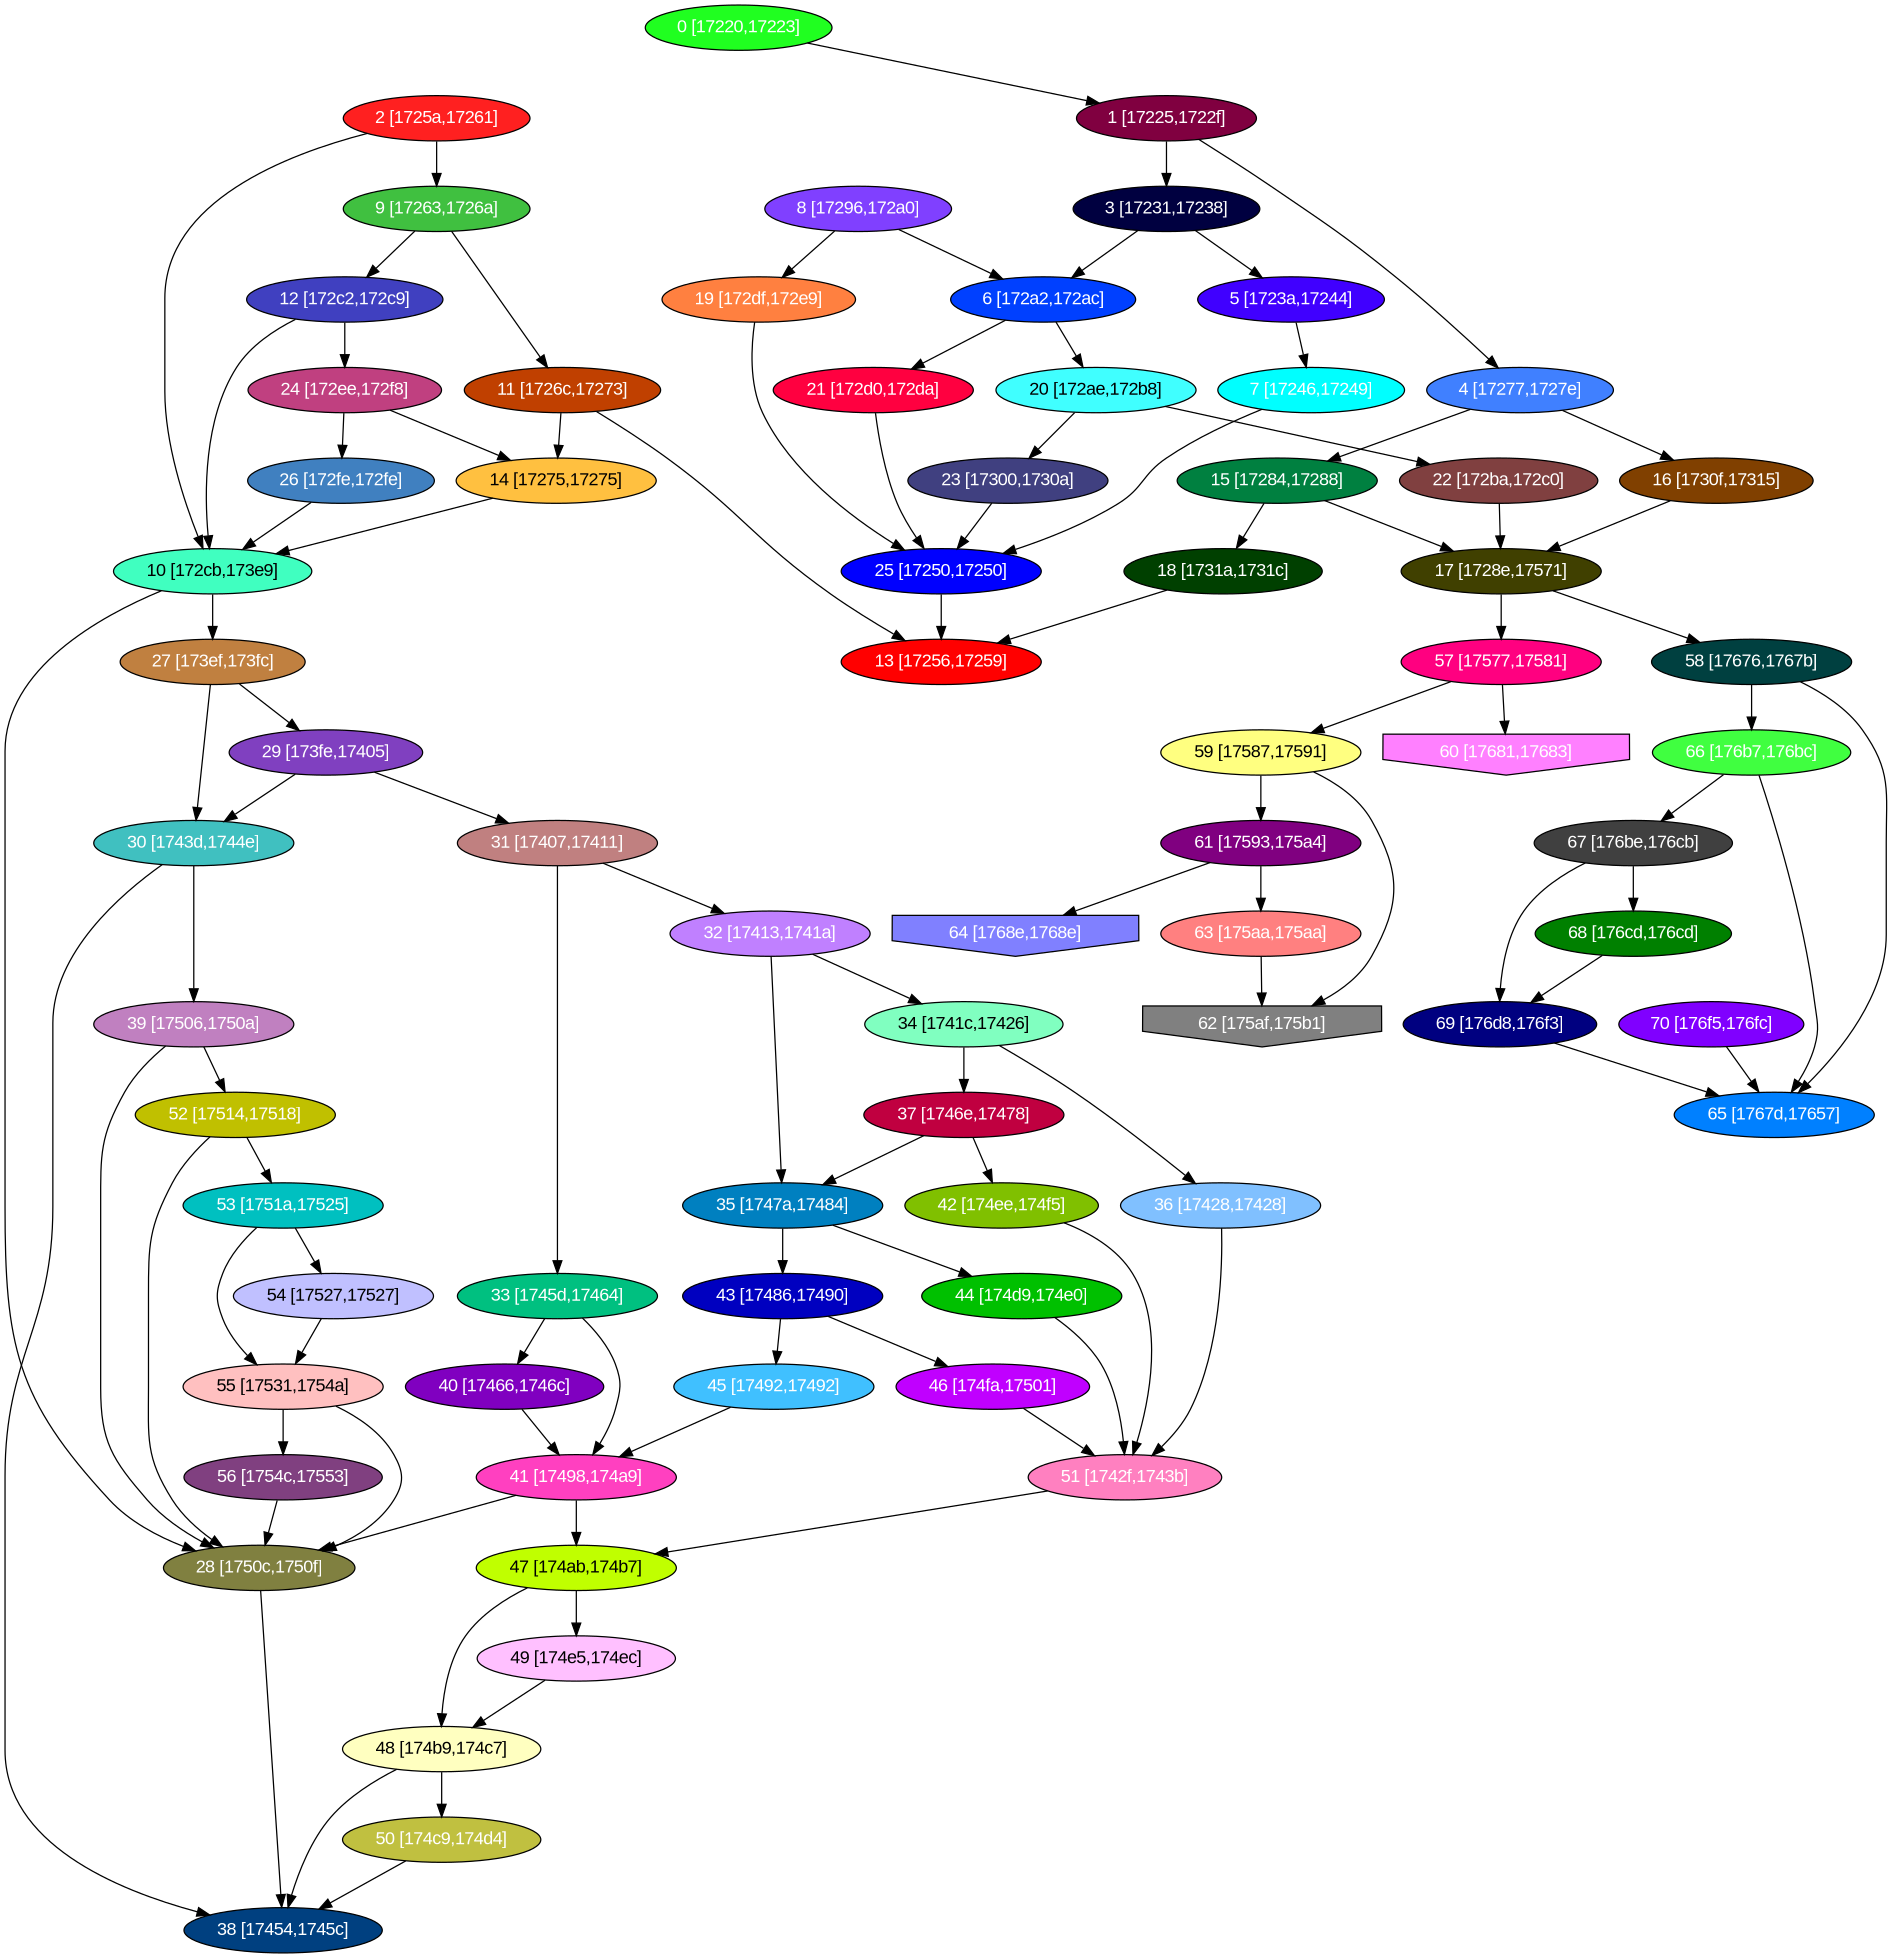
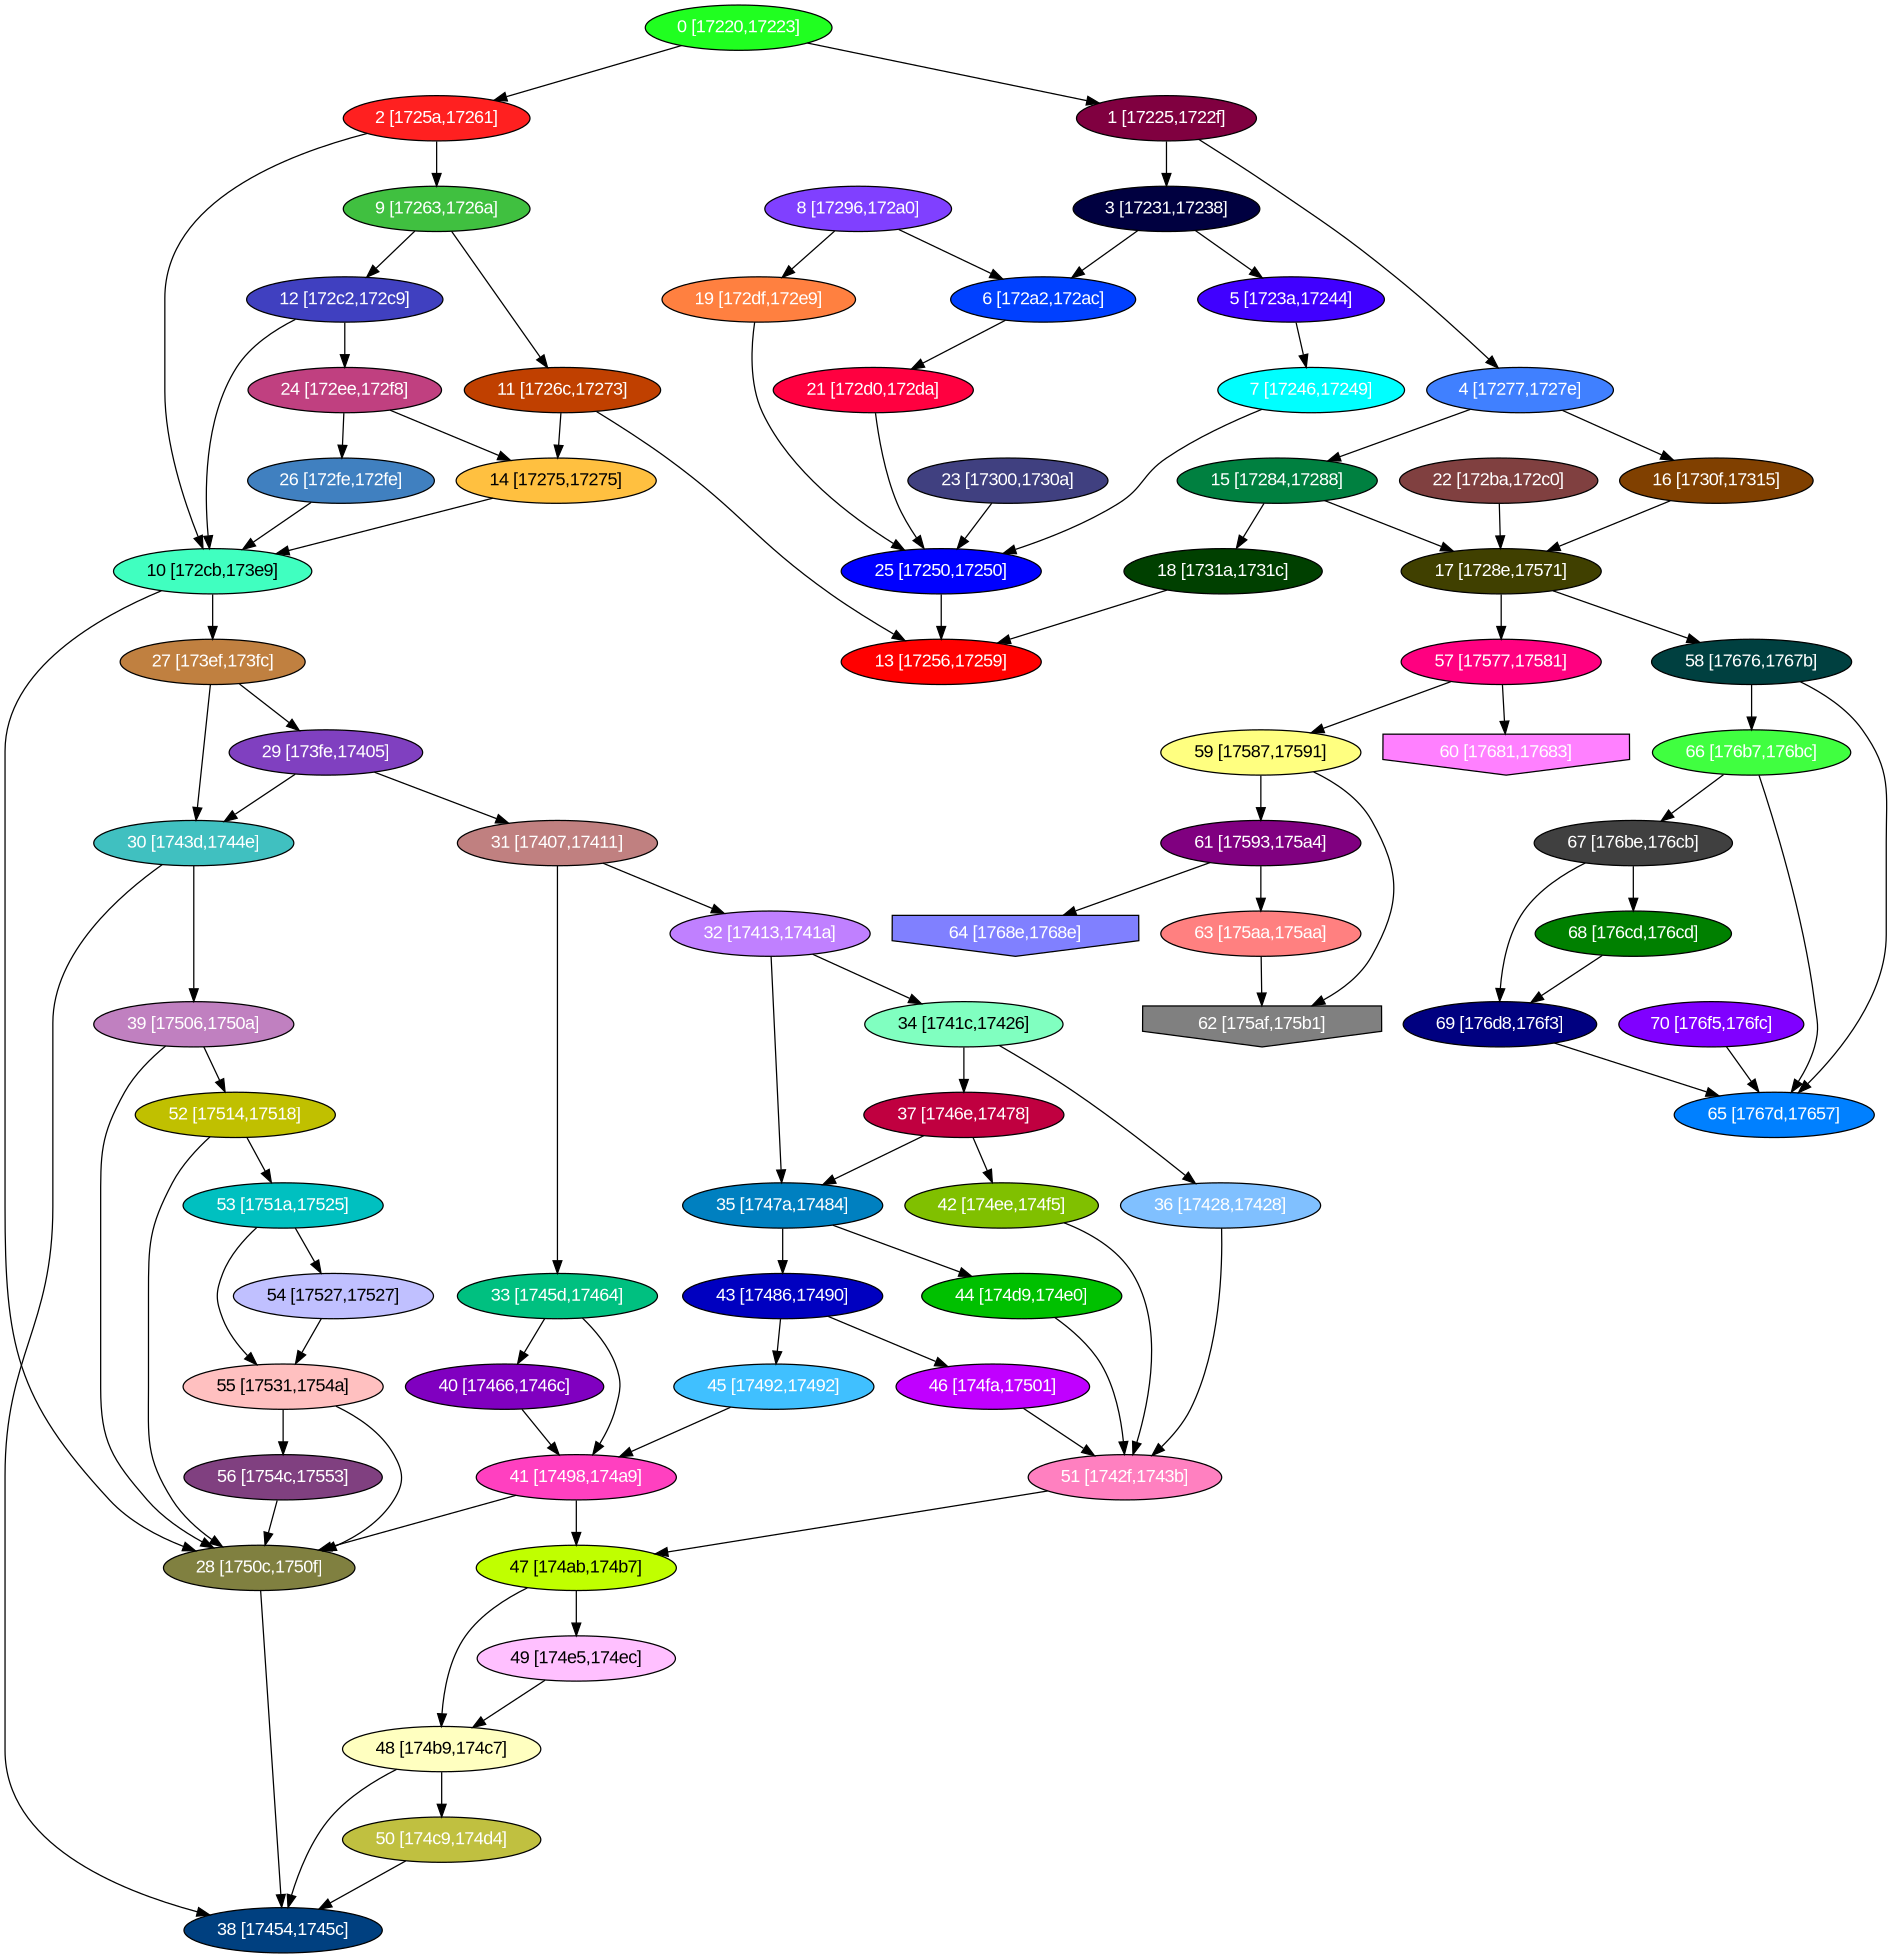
edge "0 [17220,17223]" -> "2 [1725a,17261]": added
node "20 [172ae,172b8]": removed
